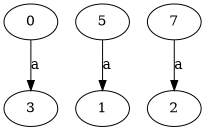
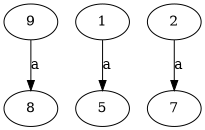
node "0": label "0" -> "9"
edge "5" -> "1": reversed
edge "7" -> "2": reversed
node "3": label "3" -> "8"
